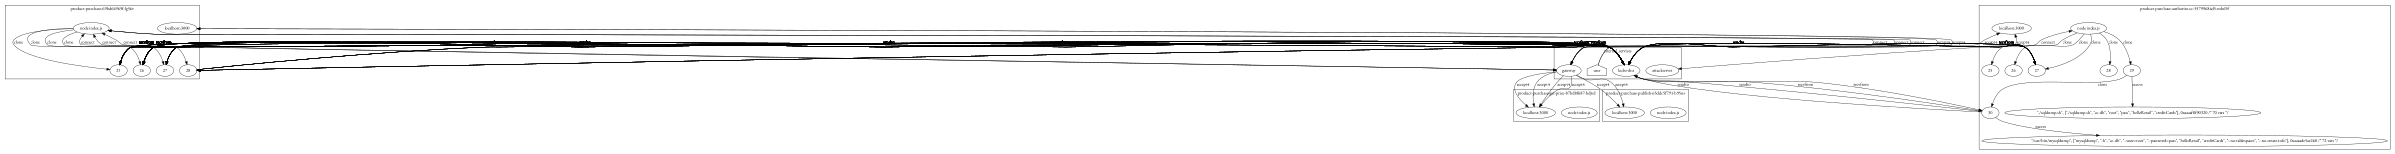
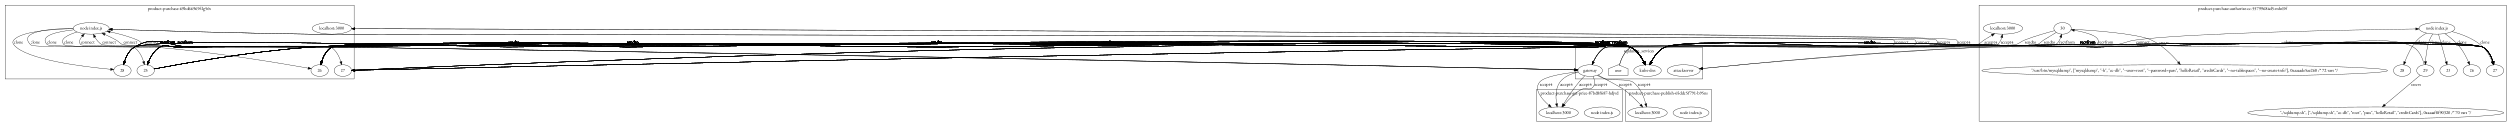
cluster "external_services": label "external_services" -> "sqldump_services"
edge "29" -> "30": now "29" -> "attackserver"
